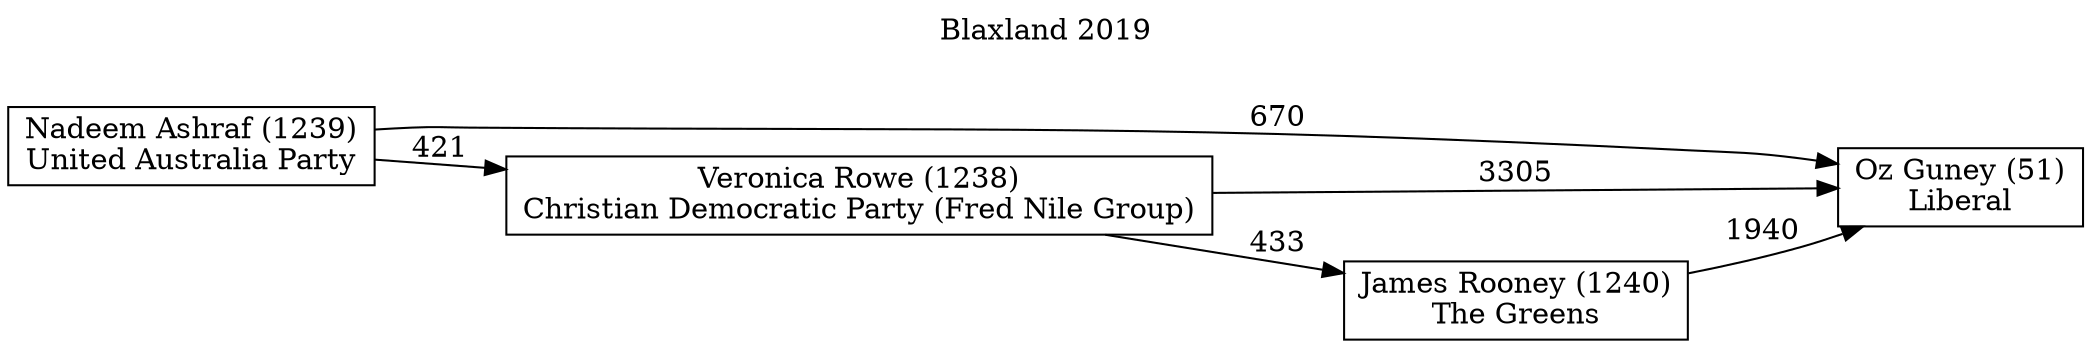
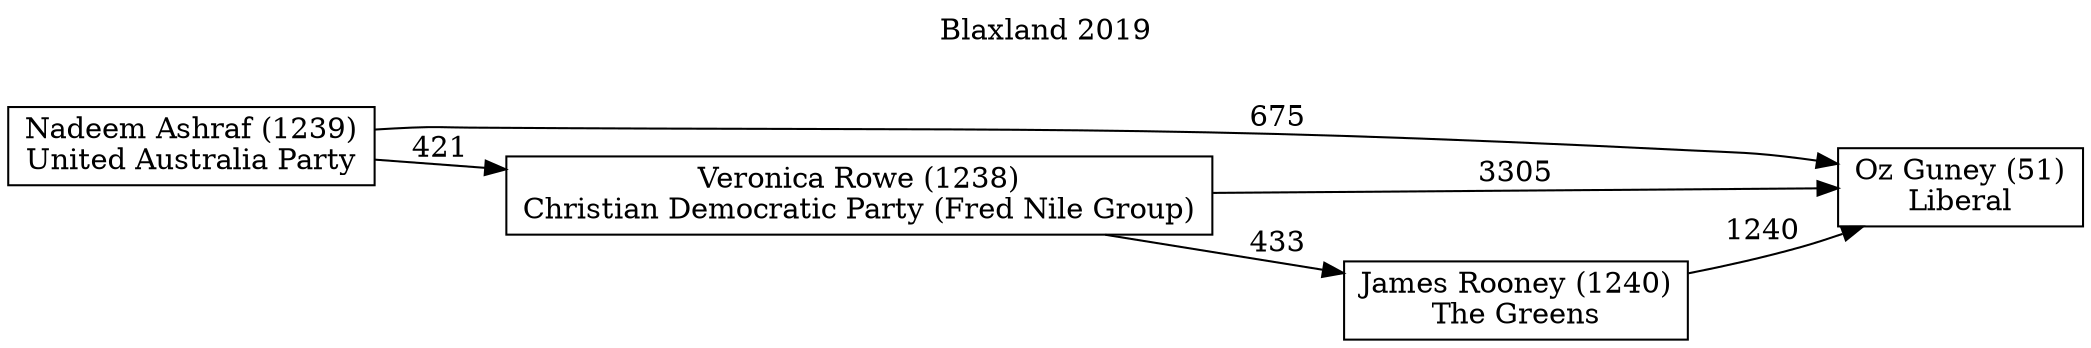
edge "Nadeem Ashraf (1239) United Australia Party" -> "Oz Guney (51) Liberal": label "670" -> "675"
edge "James Rooney (1240) The Greens" -> "Oz Guney (51) Liberal": label "1940" -> "1240"
